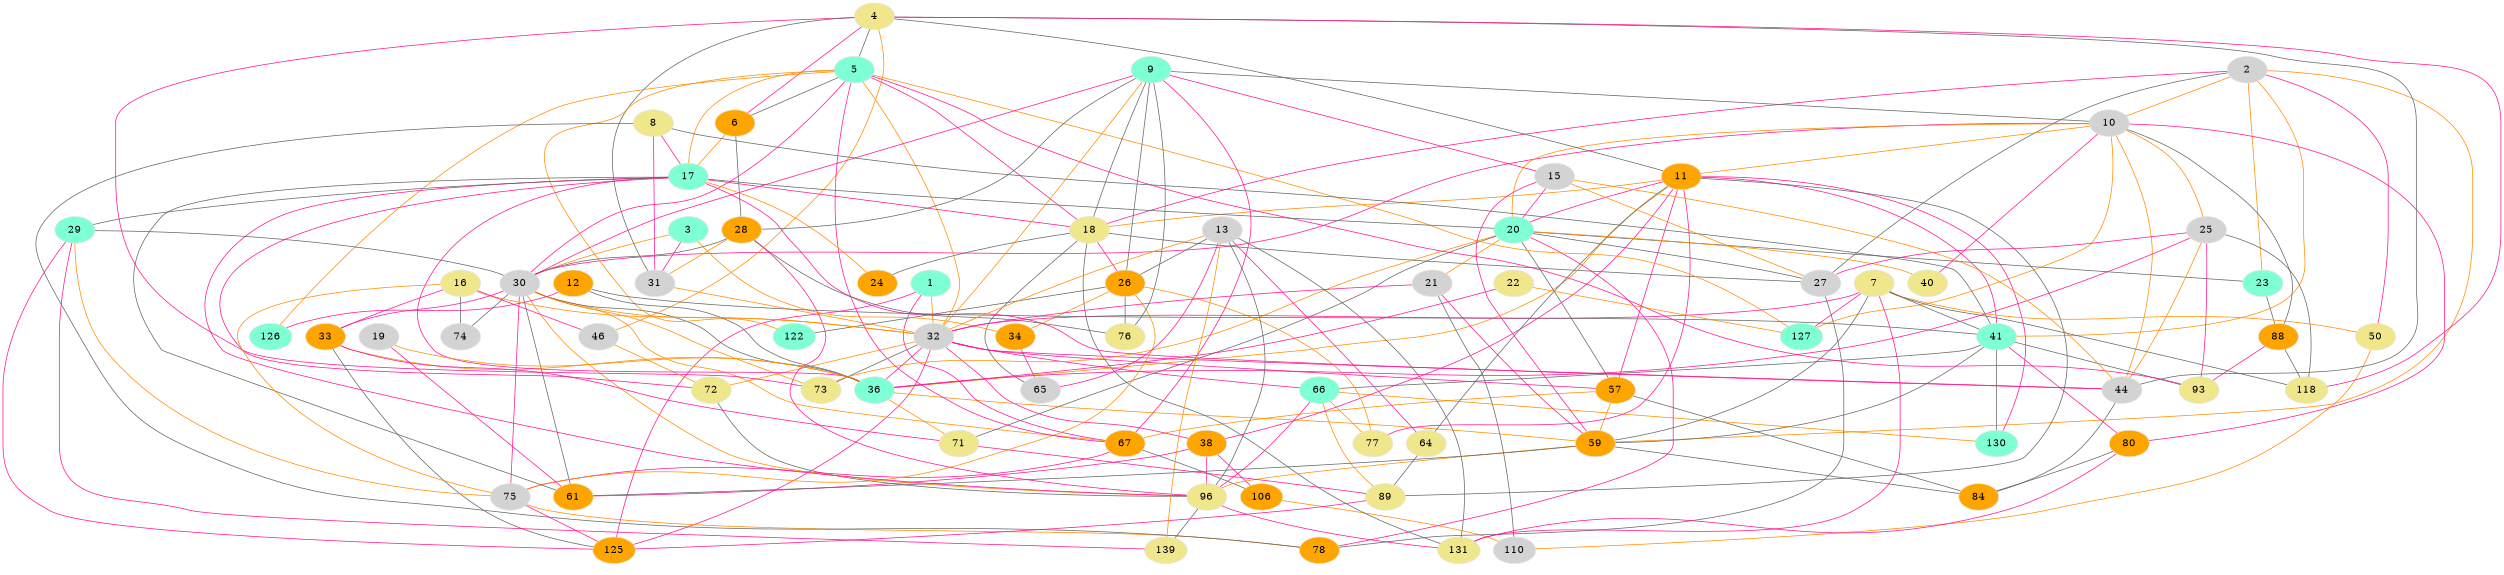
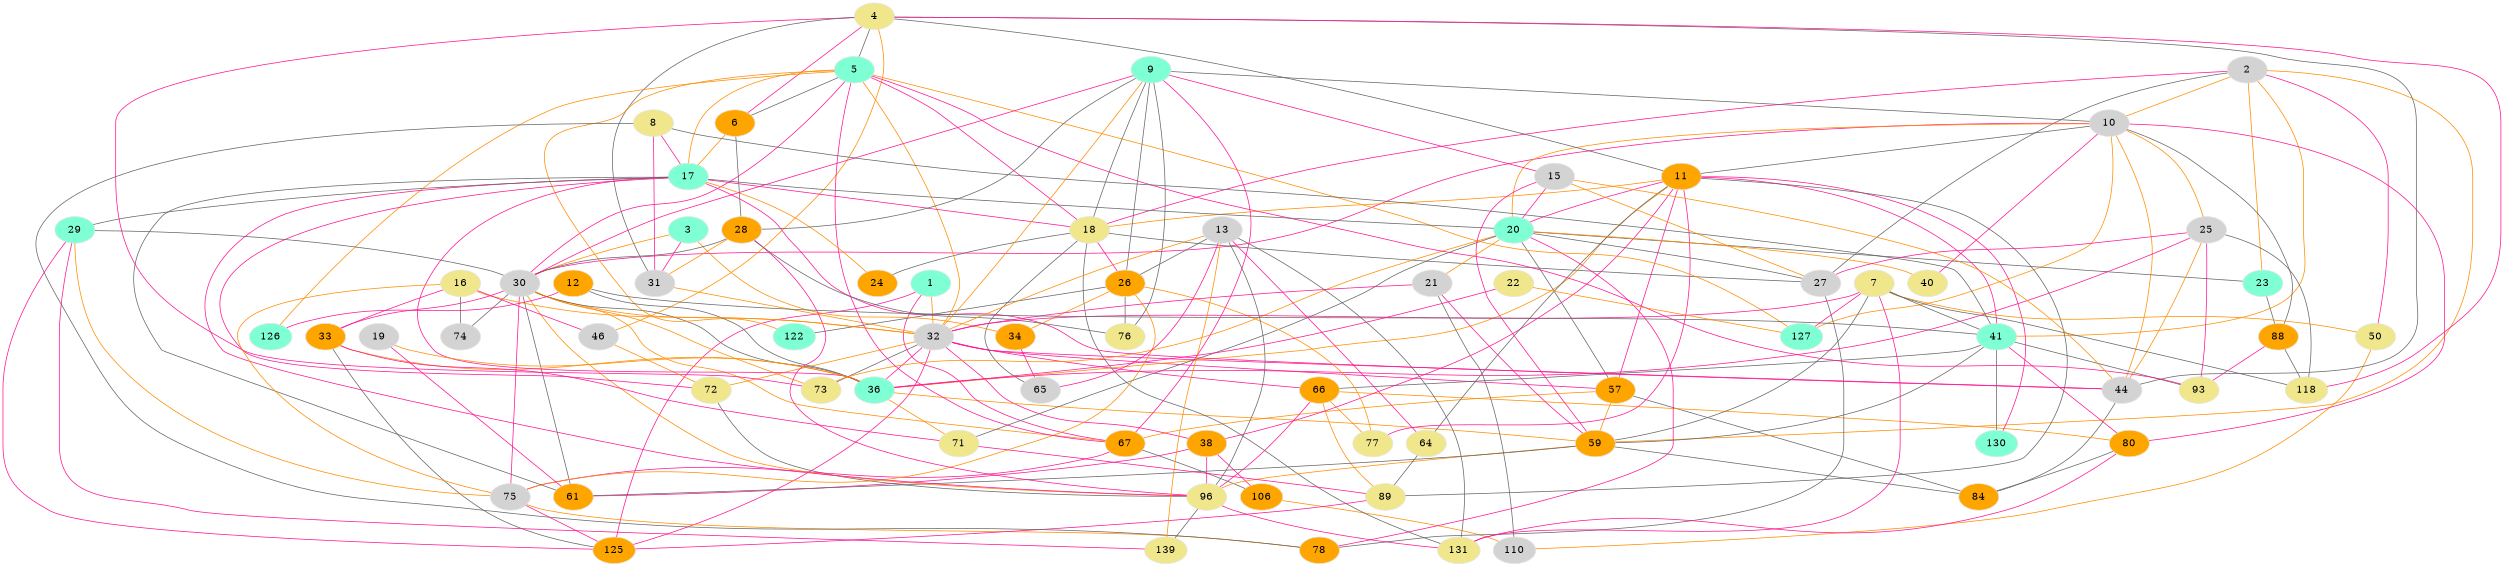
edge "10" -- "11": color darkorange -> gray40
node "66": fillcolor aquamarine -> orange
edge "66" -- "130": now "66" -- "80"
